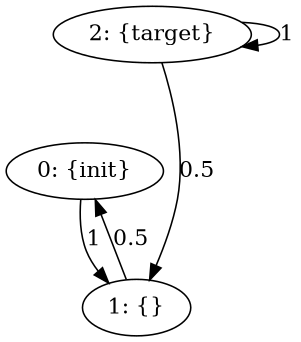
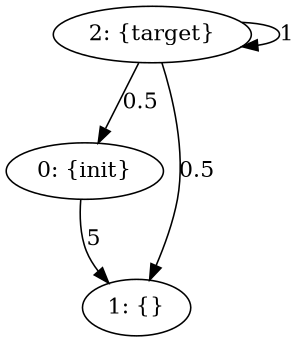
edge "0: {init}" -> "1: {}": label "1" -> "5"
edge "1: {}" -> "0: {init}": now "2: {target}" -> "0: {init}"
